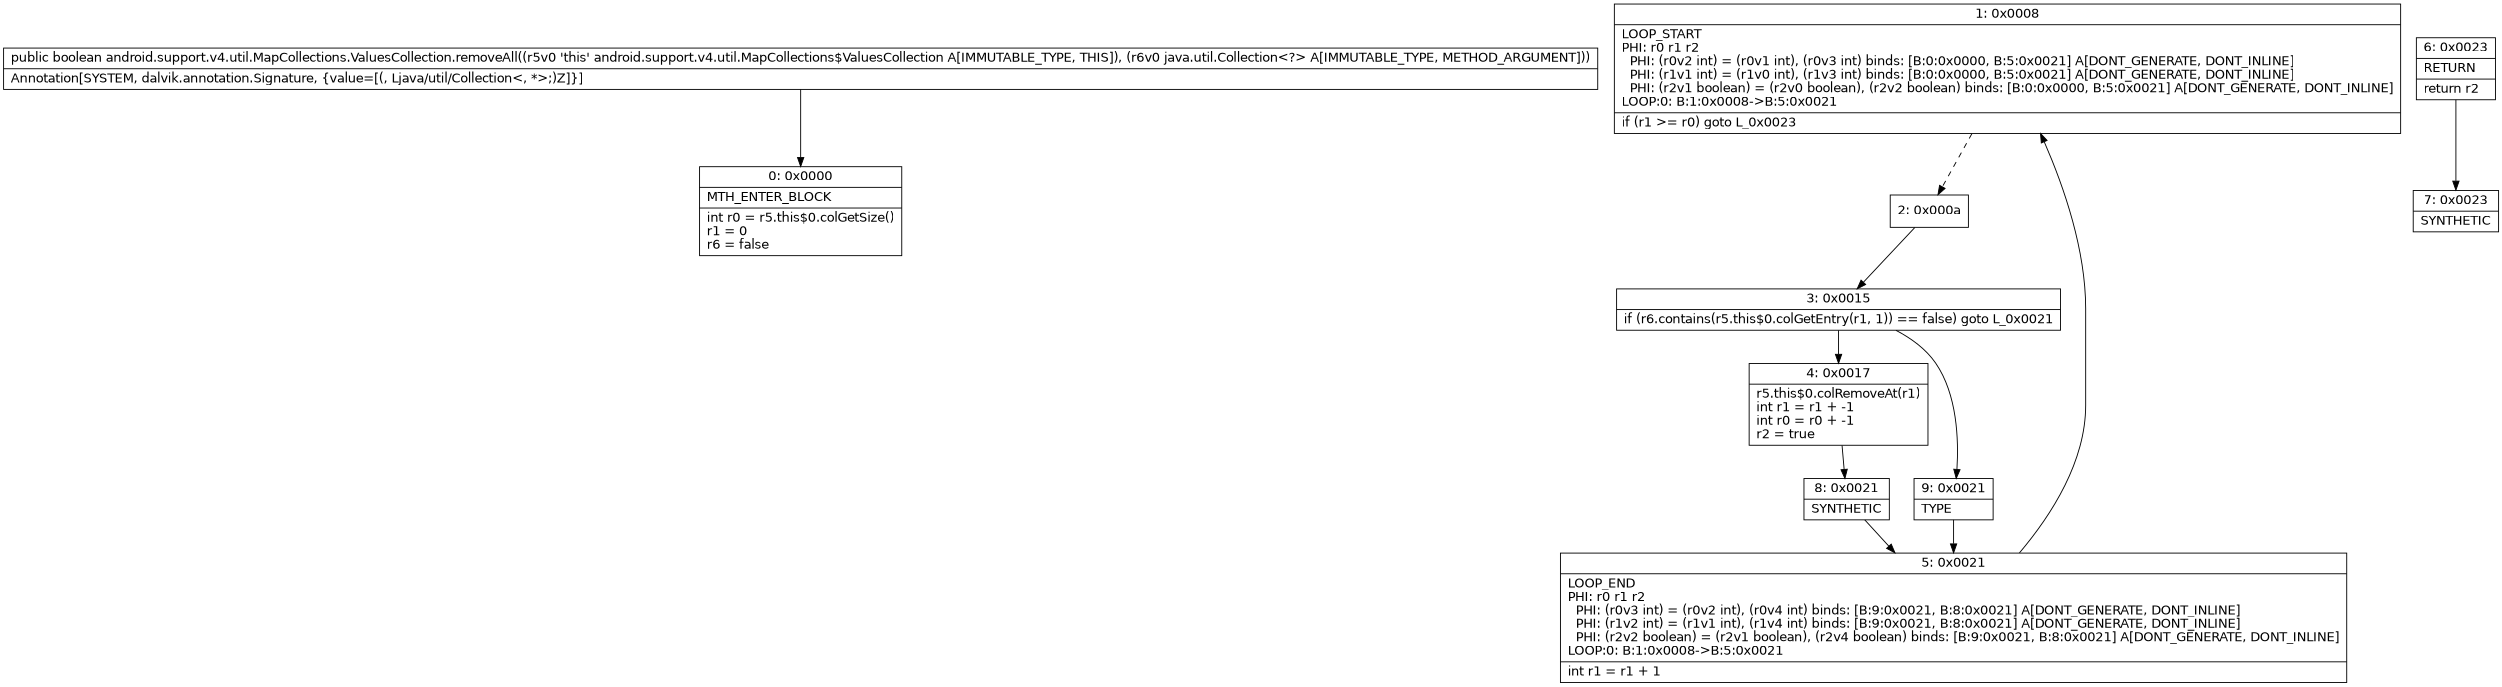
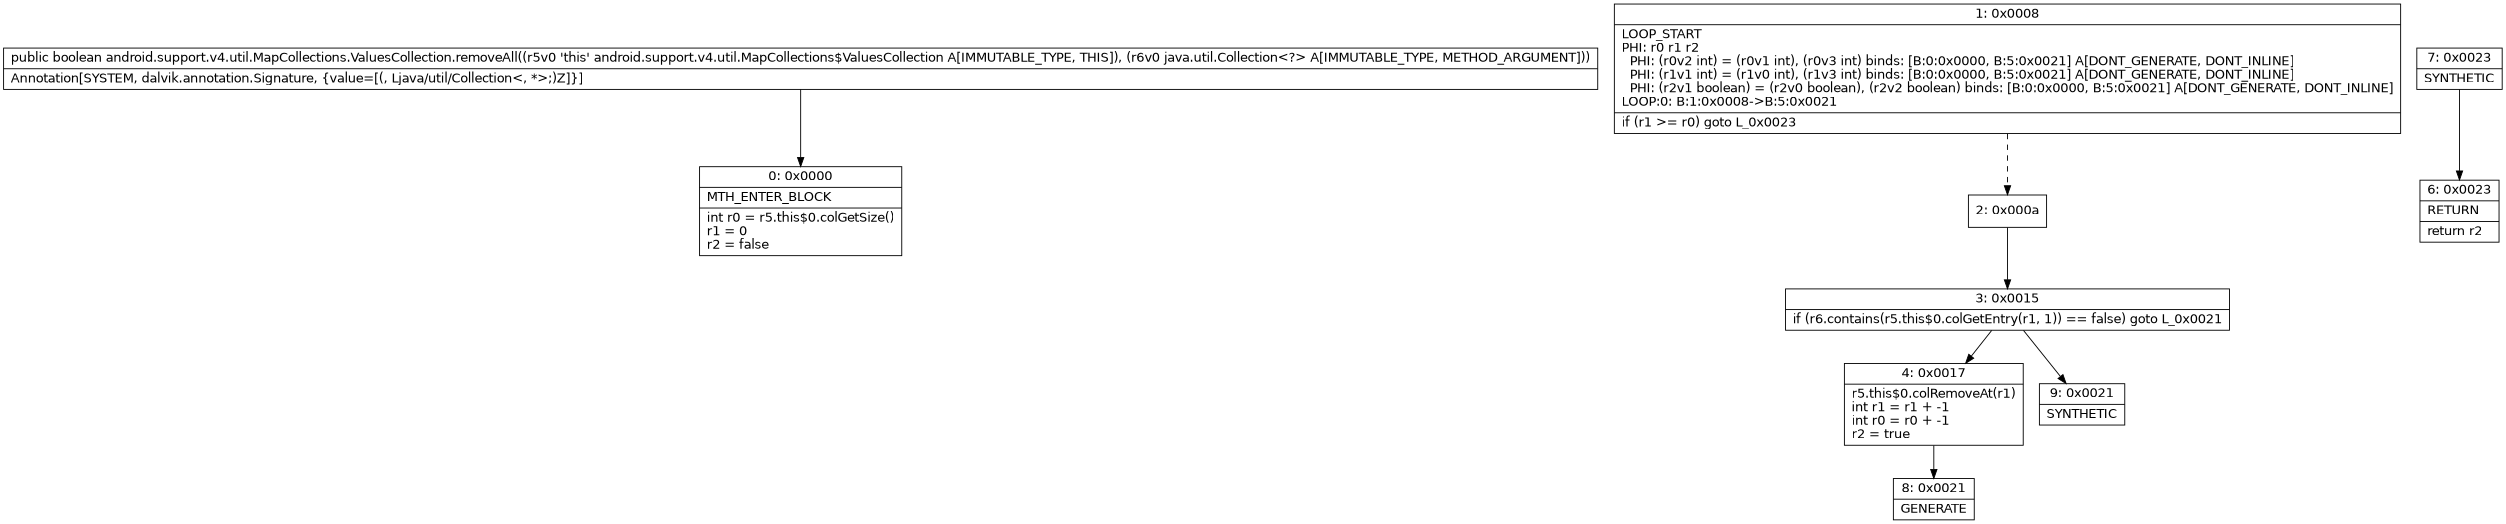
edge "6: 0x0023" -> "7: 0x0023": reversed
node "0: 0x0000": text "r6 = false" -> "r2 = false"
node "8: 0x0021": text "SYNTHETIC" -> "GENERATE"
node "9: 0x0021": text "TYPE" -> "SYNTHETIC"
node "5: 0x0021": removed
